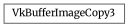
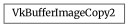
node "VkBufferImageCopy3": label "VkBufferImageCopy3" -> "VkBufferImageCopy2"
